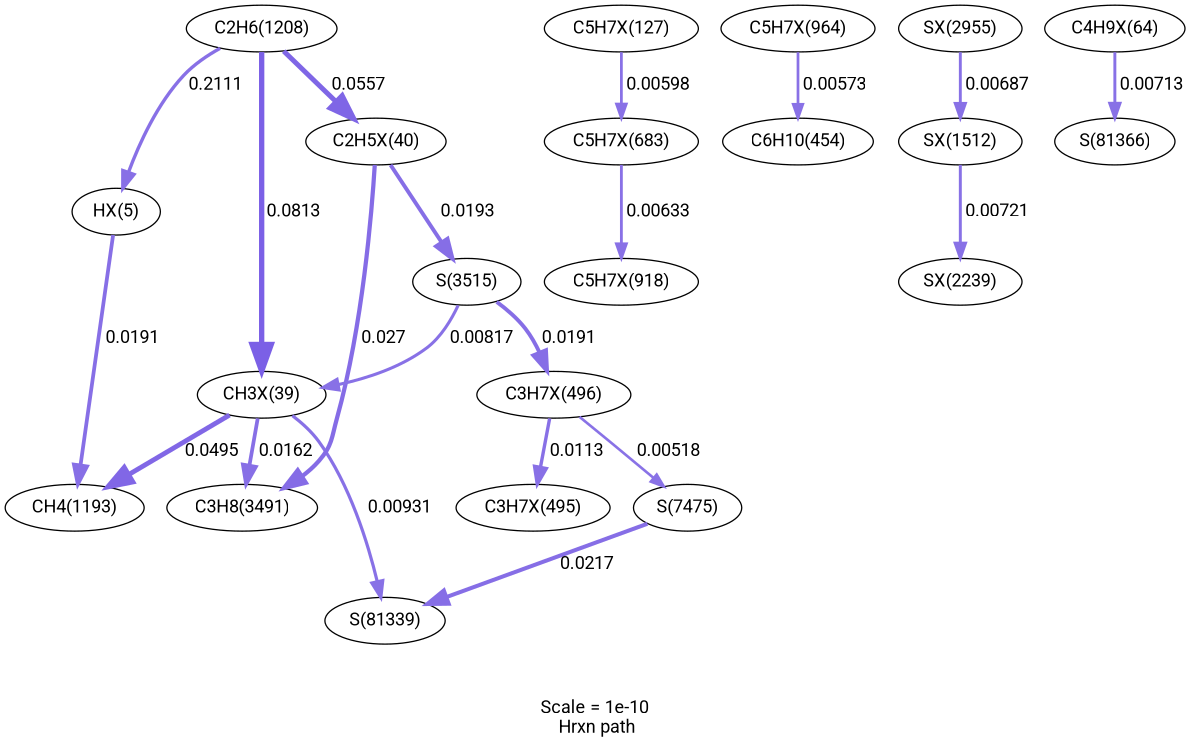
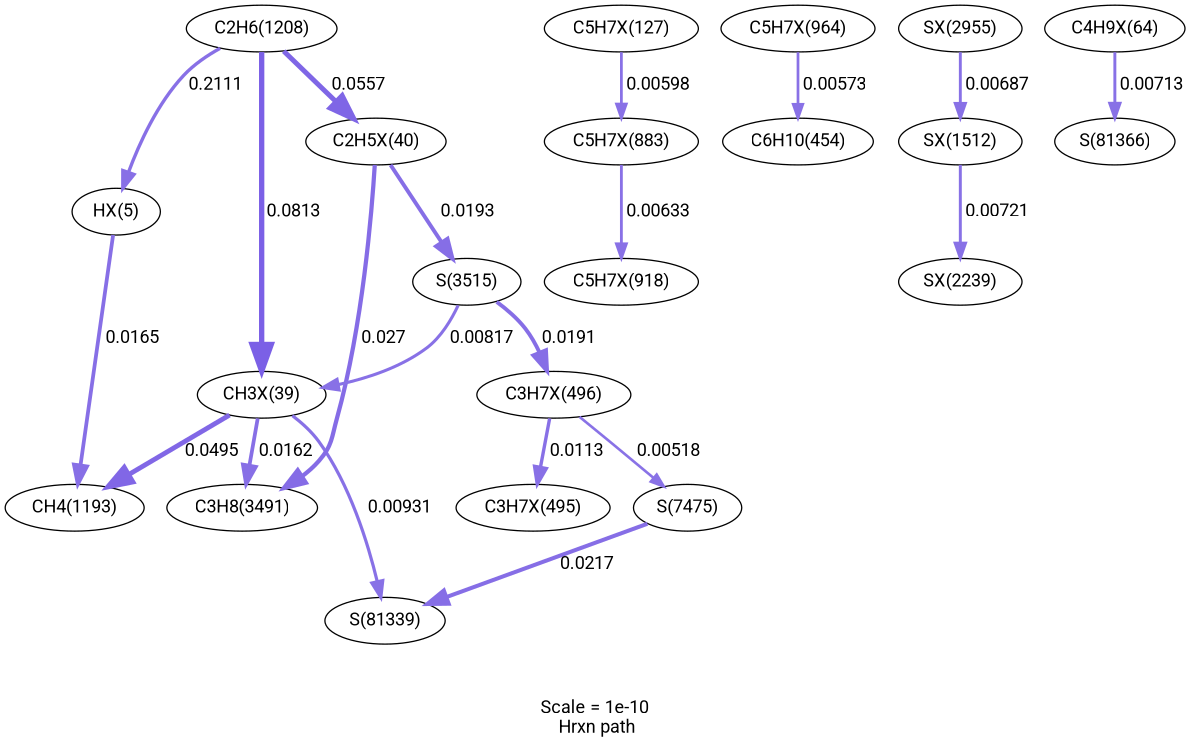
node "C5H7X(683)": label "C5H7X(683)" -> "C5H7X(883)"
edge "HX(5)" -> "CH4(1193)": label " 0.0191" -> " 0.0165"
